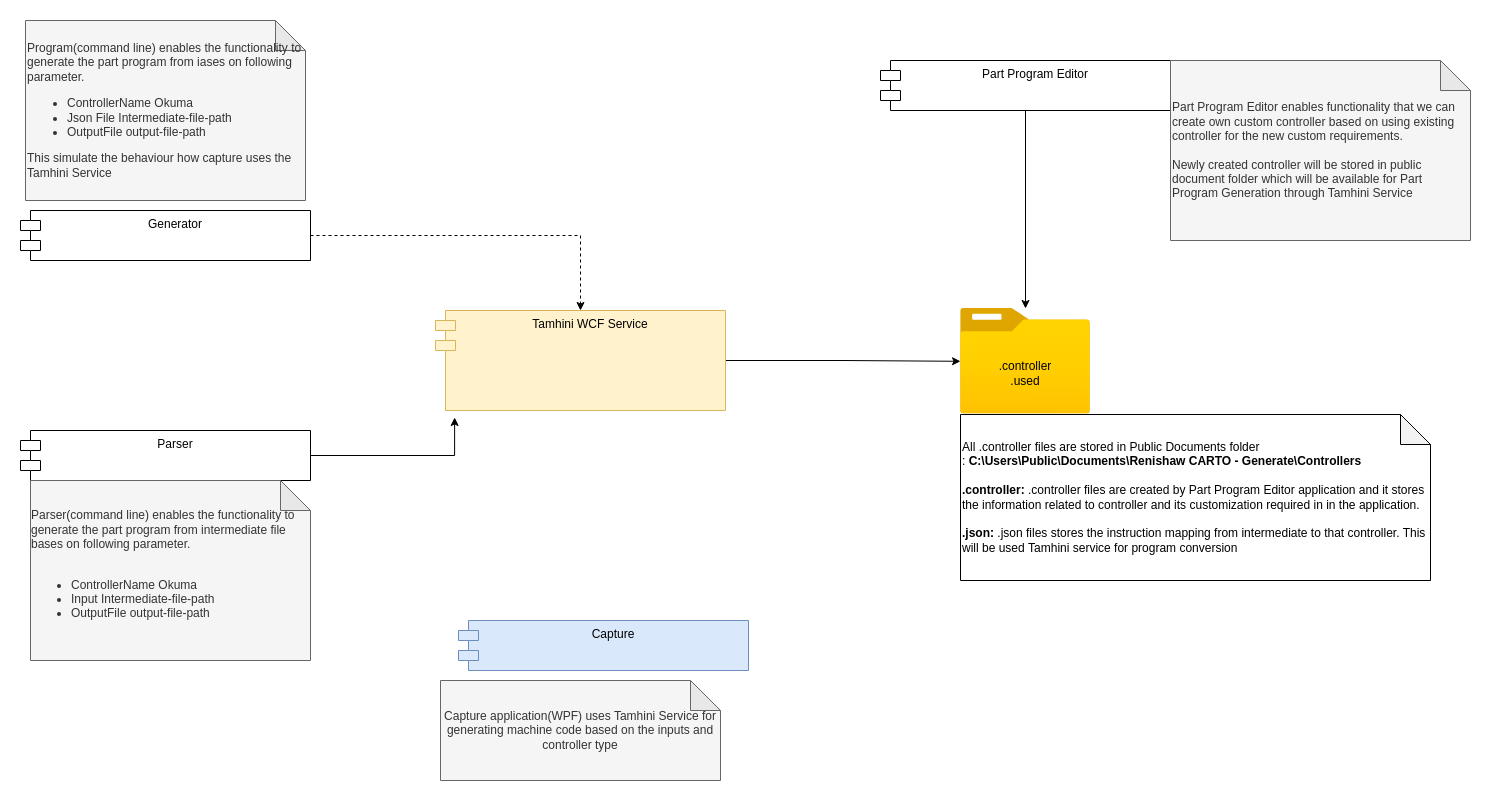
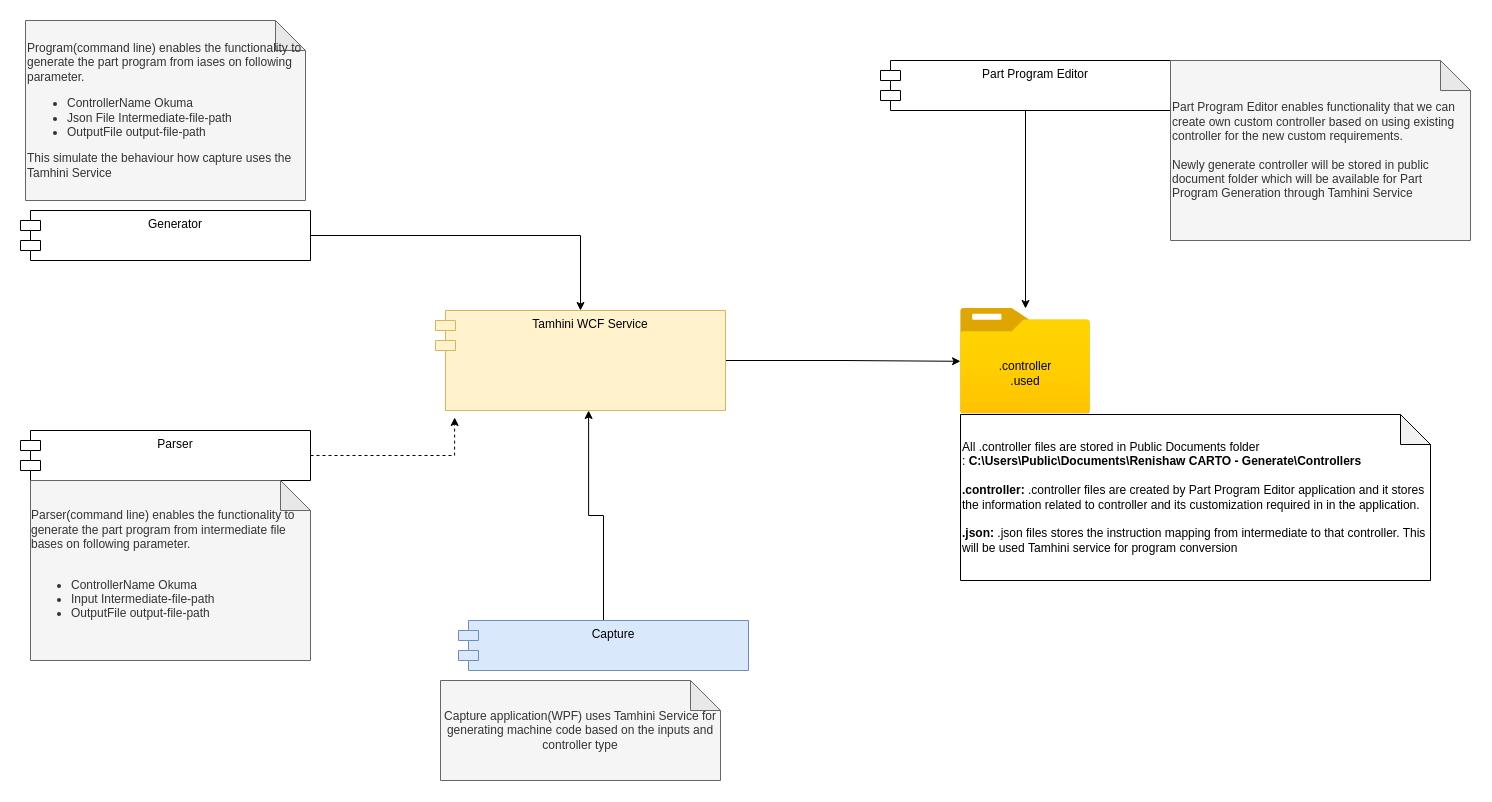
node "Part Program Editor enables functionality that we can create own custom controller based on using existing controller for the new custom requirements. Newly created controller will be stored in public document folder which will be available for Part Program Generation through Tamhini Service": label "Part Program Editor enables functionality that we can create own custom controller based on using existing controller for the new custom requirements. Newly created controller will be stored in public document folder which will be available for Part Program Generation through Tamhini Service" -> "Part Program Editor enables functionality that we can create own custom controller based on using existing controller for the new custom requirements. Newly generate controller will be stored in public document folder which will be available for Part Program Generation through Tamhini Service"
edge "Generator" -> "Tamhini WCF Service": style dashed -> solid
edge "Parser" -> "Tamhini WCF Service": style solid -> dashed
edge "Capture" -> "Tamhini WCF Service": added
